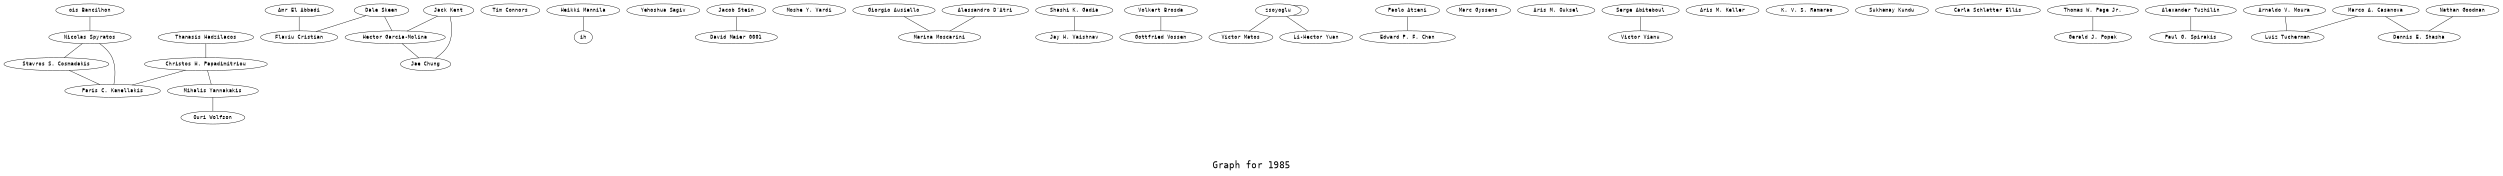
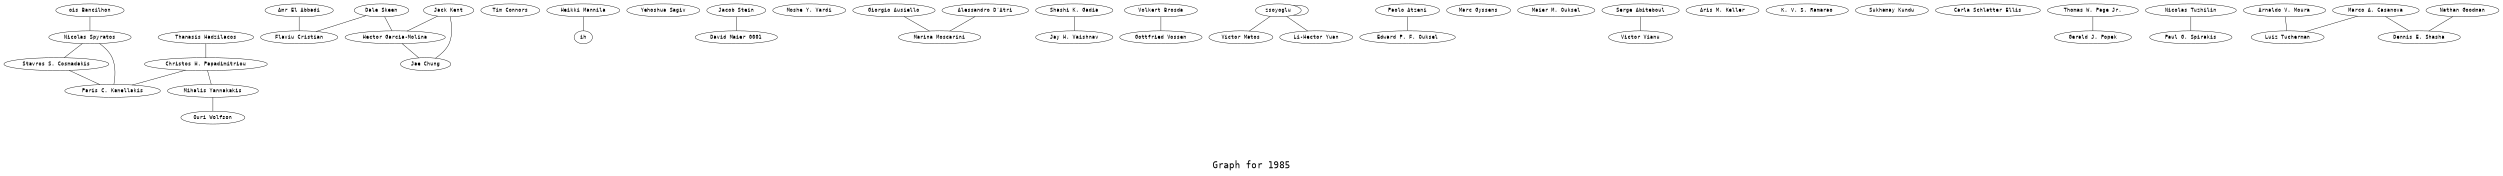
node "Aris M. Ouksel": label "Aris M. Ouksel" -> "Maier M. Ouksel"
node "Alexander Tuzhilin": label "Alexander Tuzhilin" -> "Nicolas Tuzhilin"
node "Edward P. F. Chan": label "Edward P. F. Chan" -> "Edward P. F. Ouksel"
